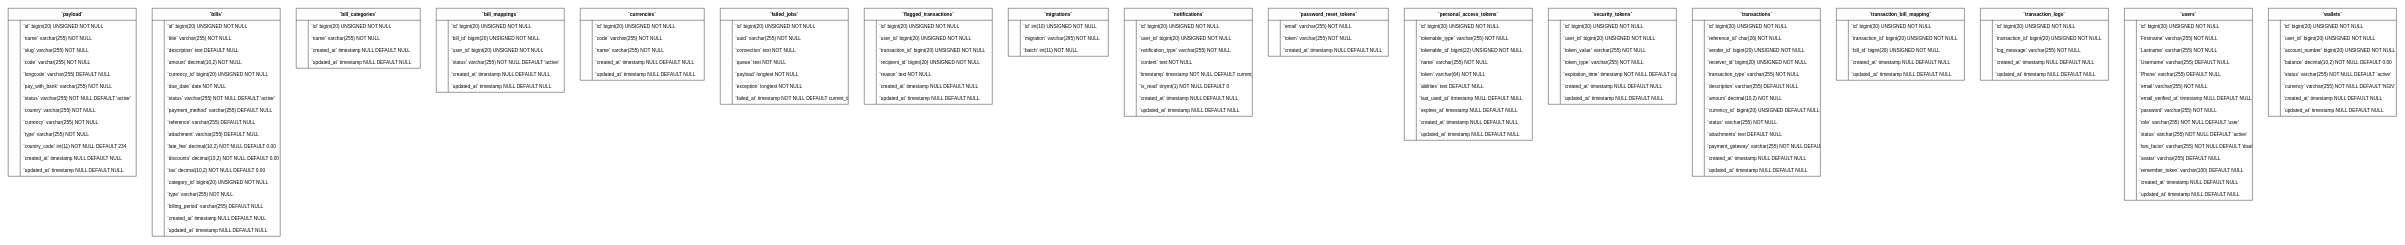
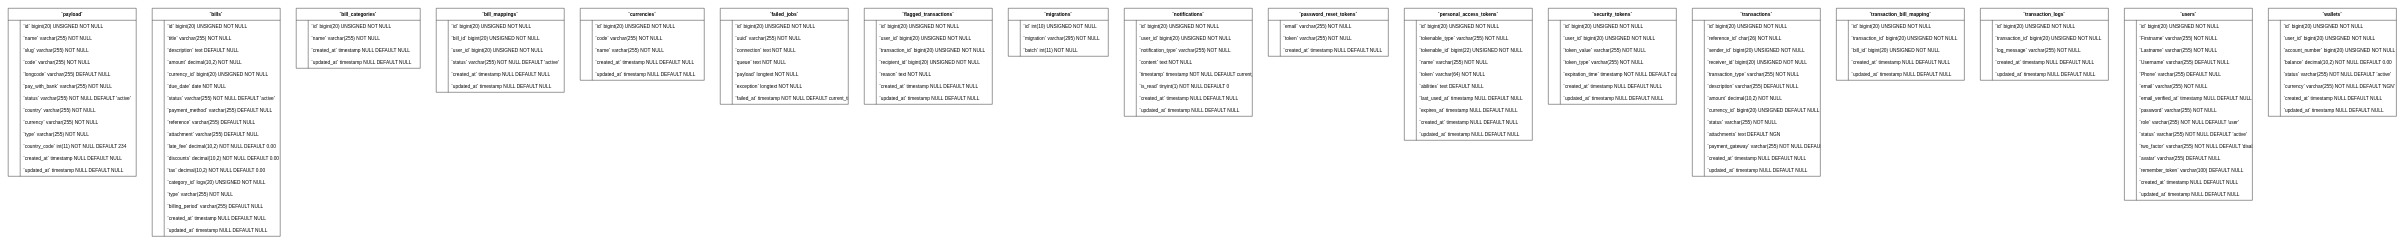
node "`attachments` text DEFAULT NULL": label "`attachments` text DEFAULT NULL" -> "`attachments` text DEFAULT NGN"
node "`category_id` bigint(20) UNSIGNED NOT NULL": label "`category_id` bigint(20) UNSIGNED NOT NULL" -> "`category_id` logs(20) UNSIGNED NOT NULL"
